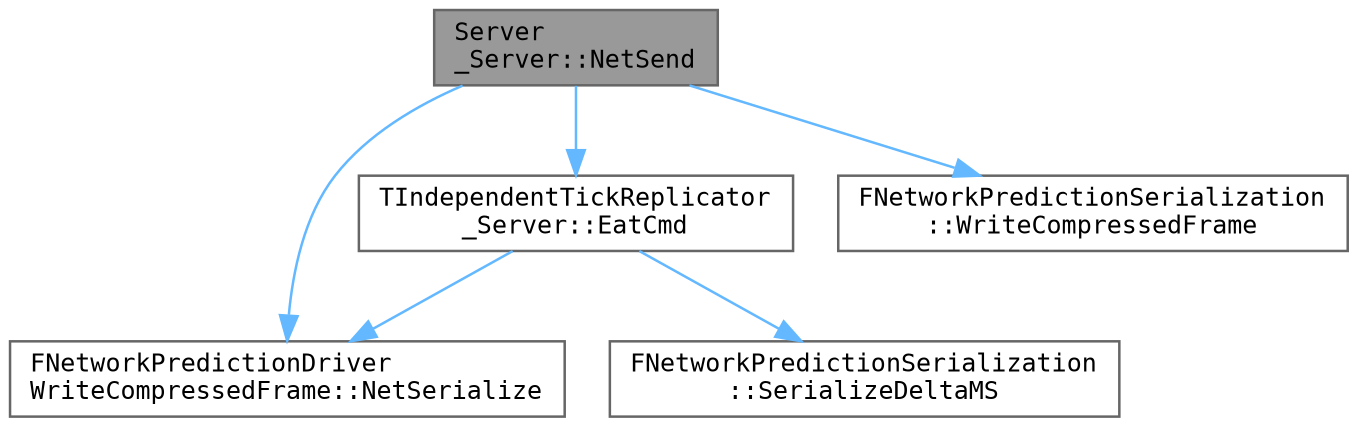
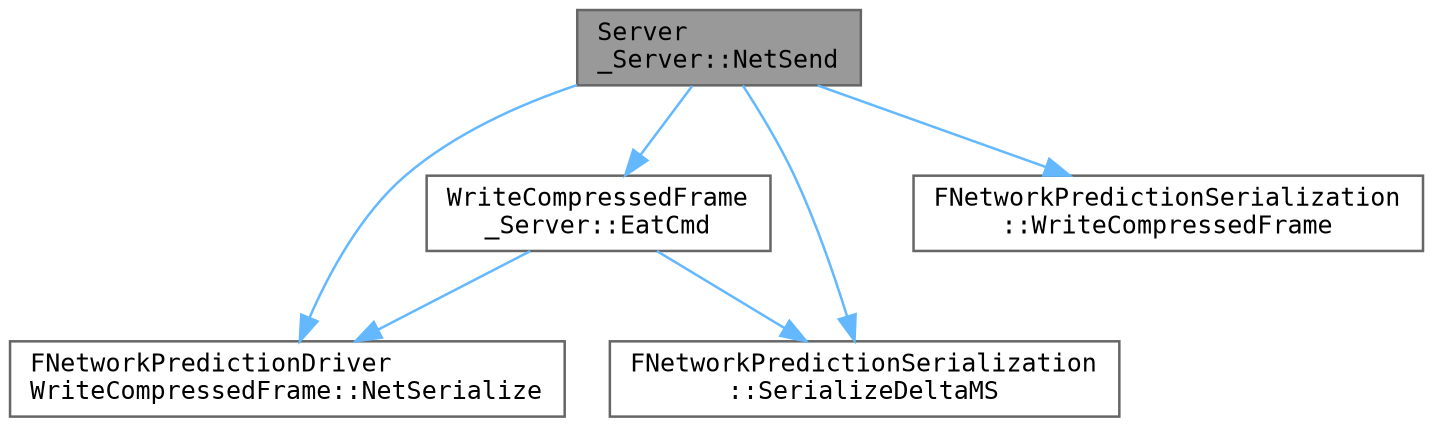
edge "Server _Server::NetSend" -> "FNetworkPredictionSerialization ::SerializeDeltaMS": added
node "TIndependentTickReplicator _Server::EatCmd": label "TIndependentTickReplicator _Server::EatCmd" -> "WriteCompressedFrame _Server::EatCmd"
